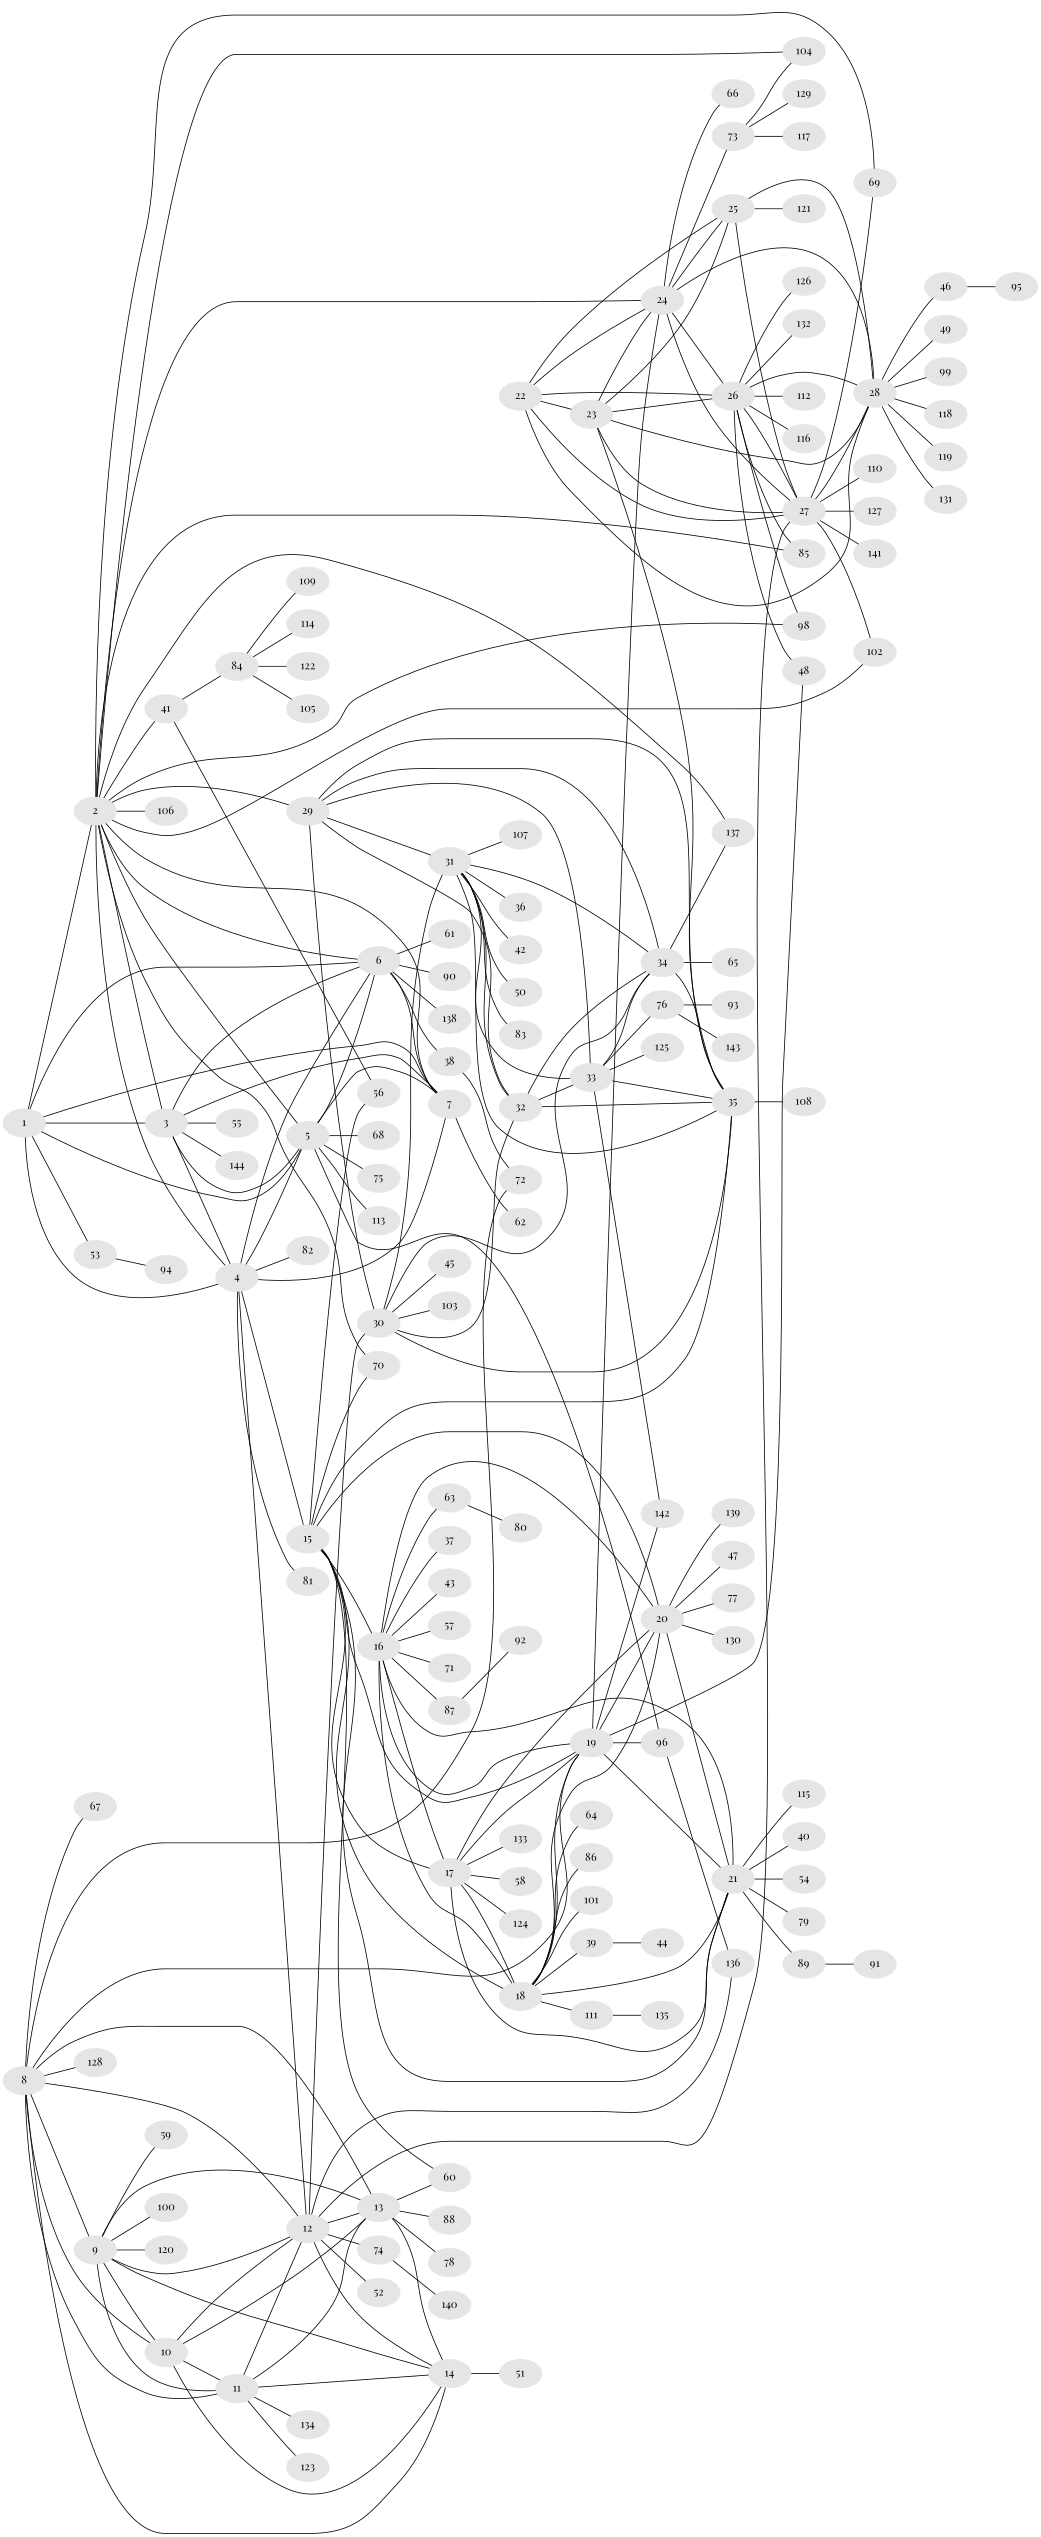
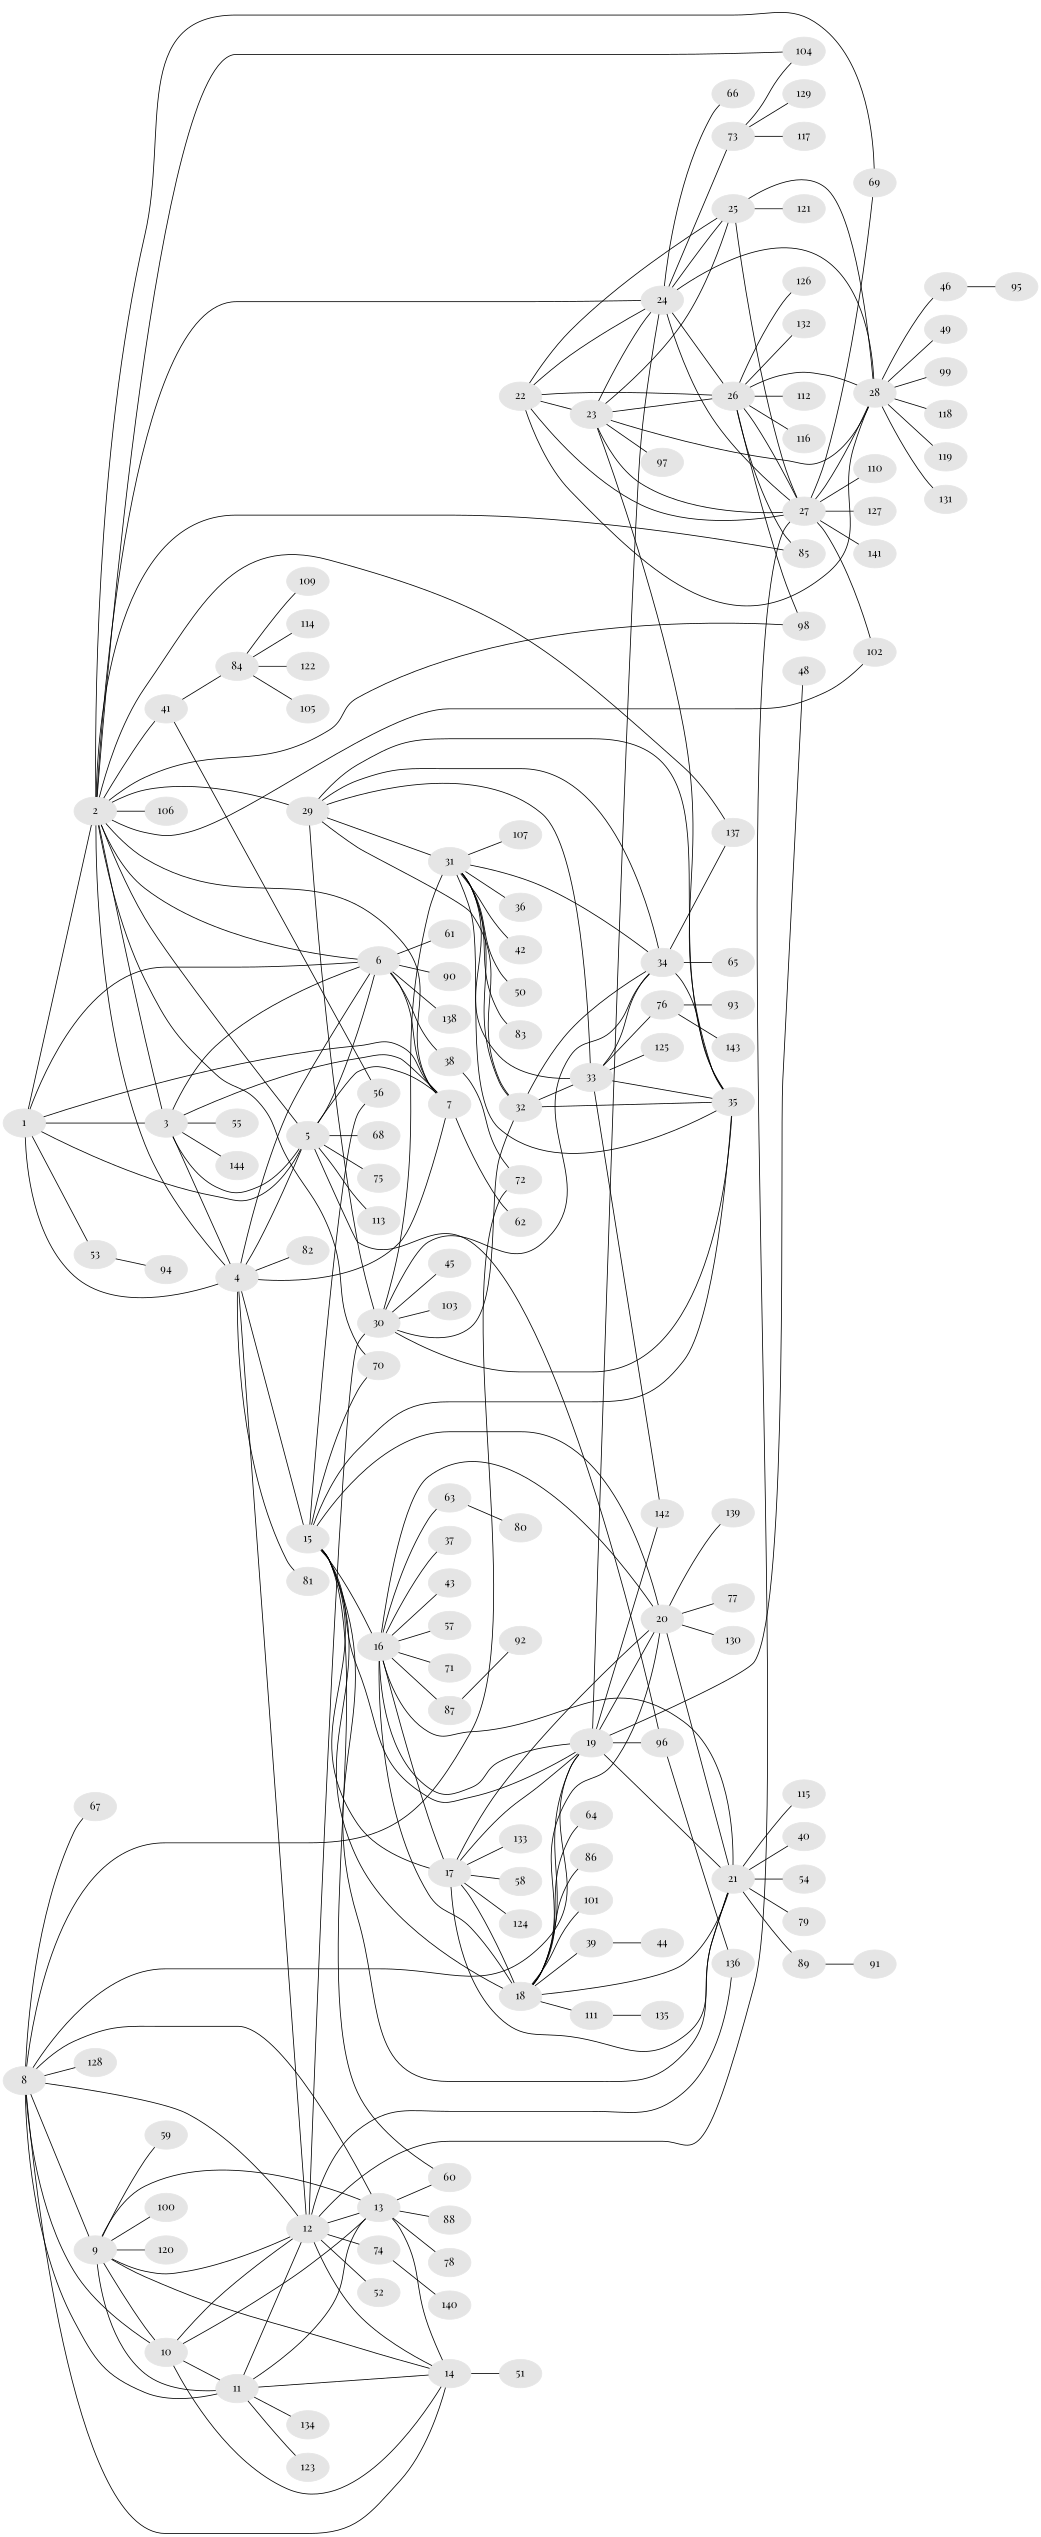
node "97": added
edge "26" -- "48": removed
node "108": removed
node "47": removed
